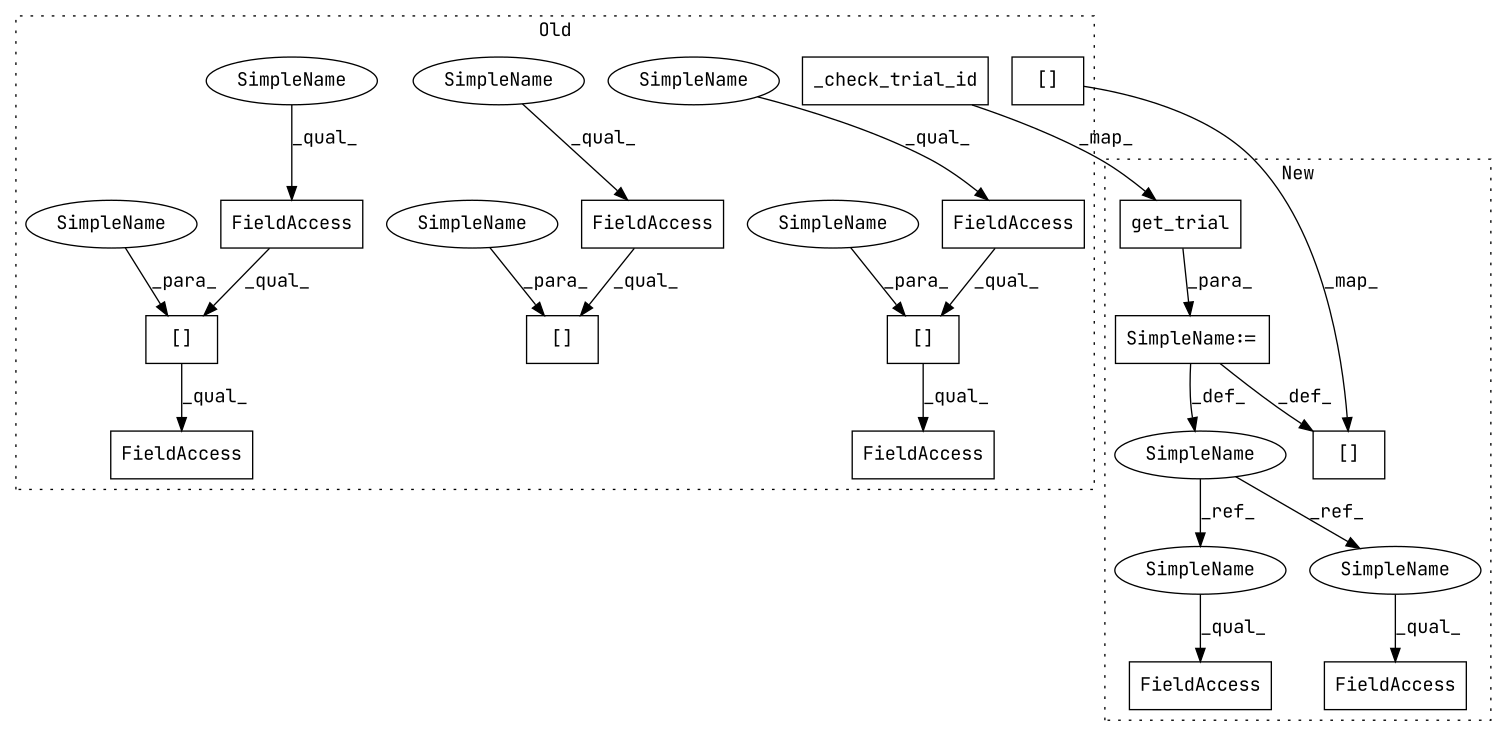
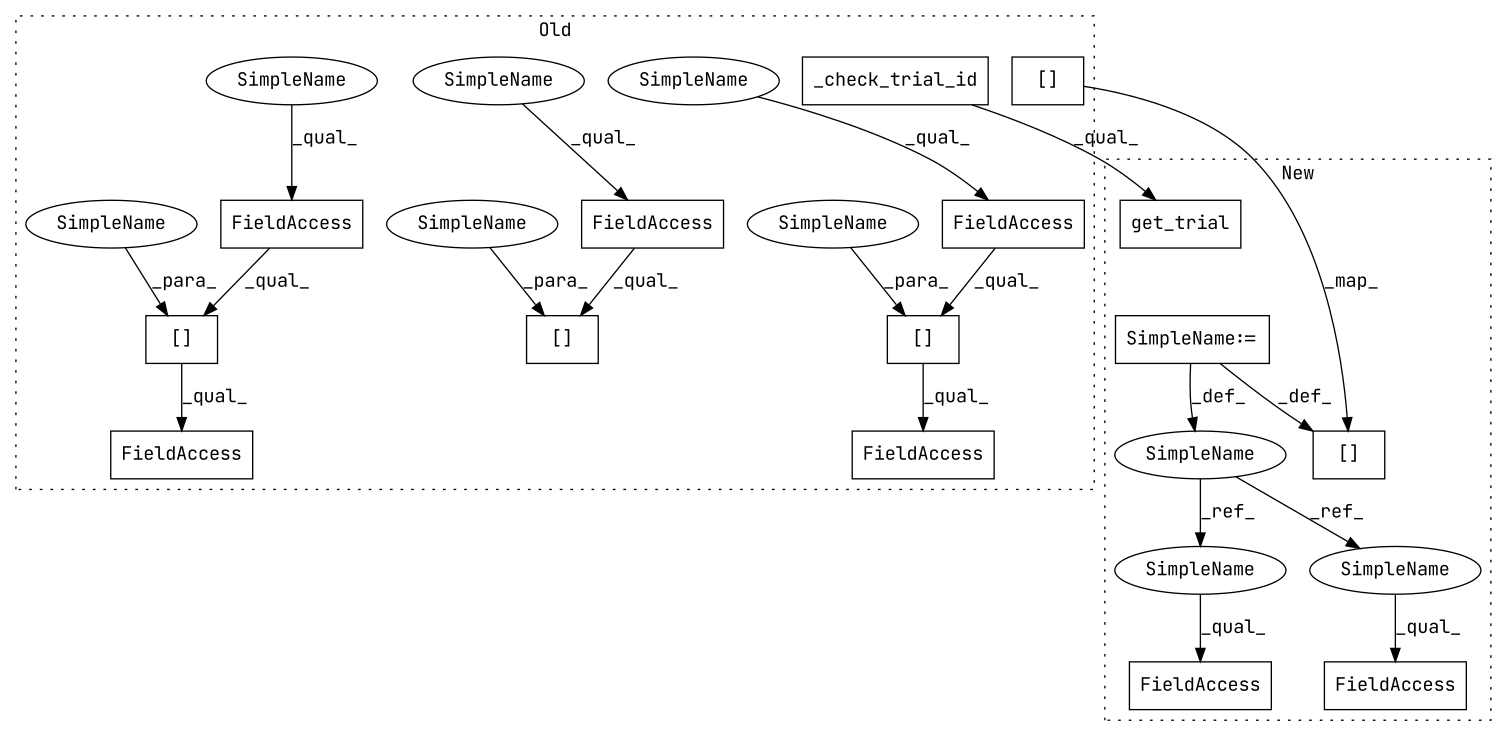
edge "_check_trial_id" -> "get_trial": label "_map_" -> "_qual_"
edge "get_trial" -> "SimpleName:=": removed, label "_para_"
